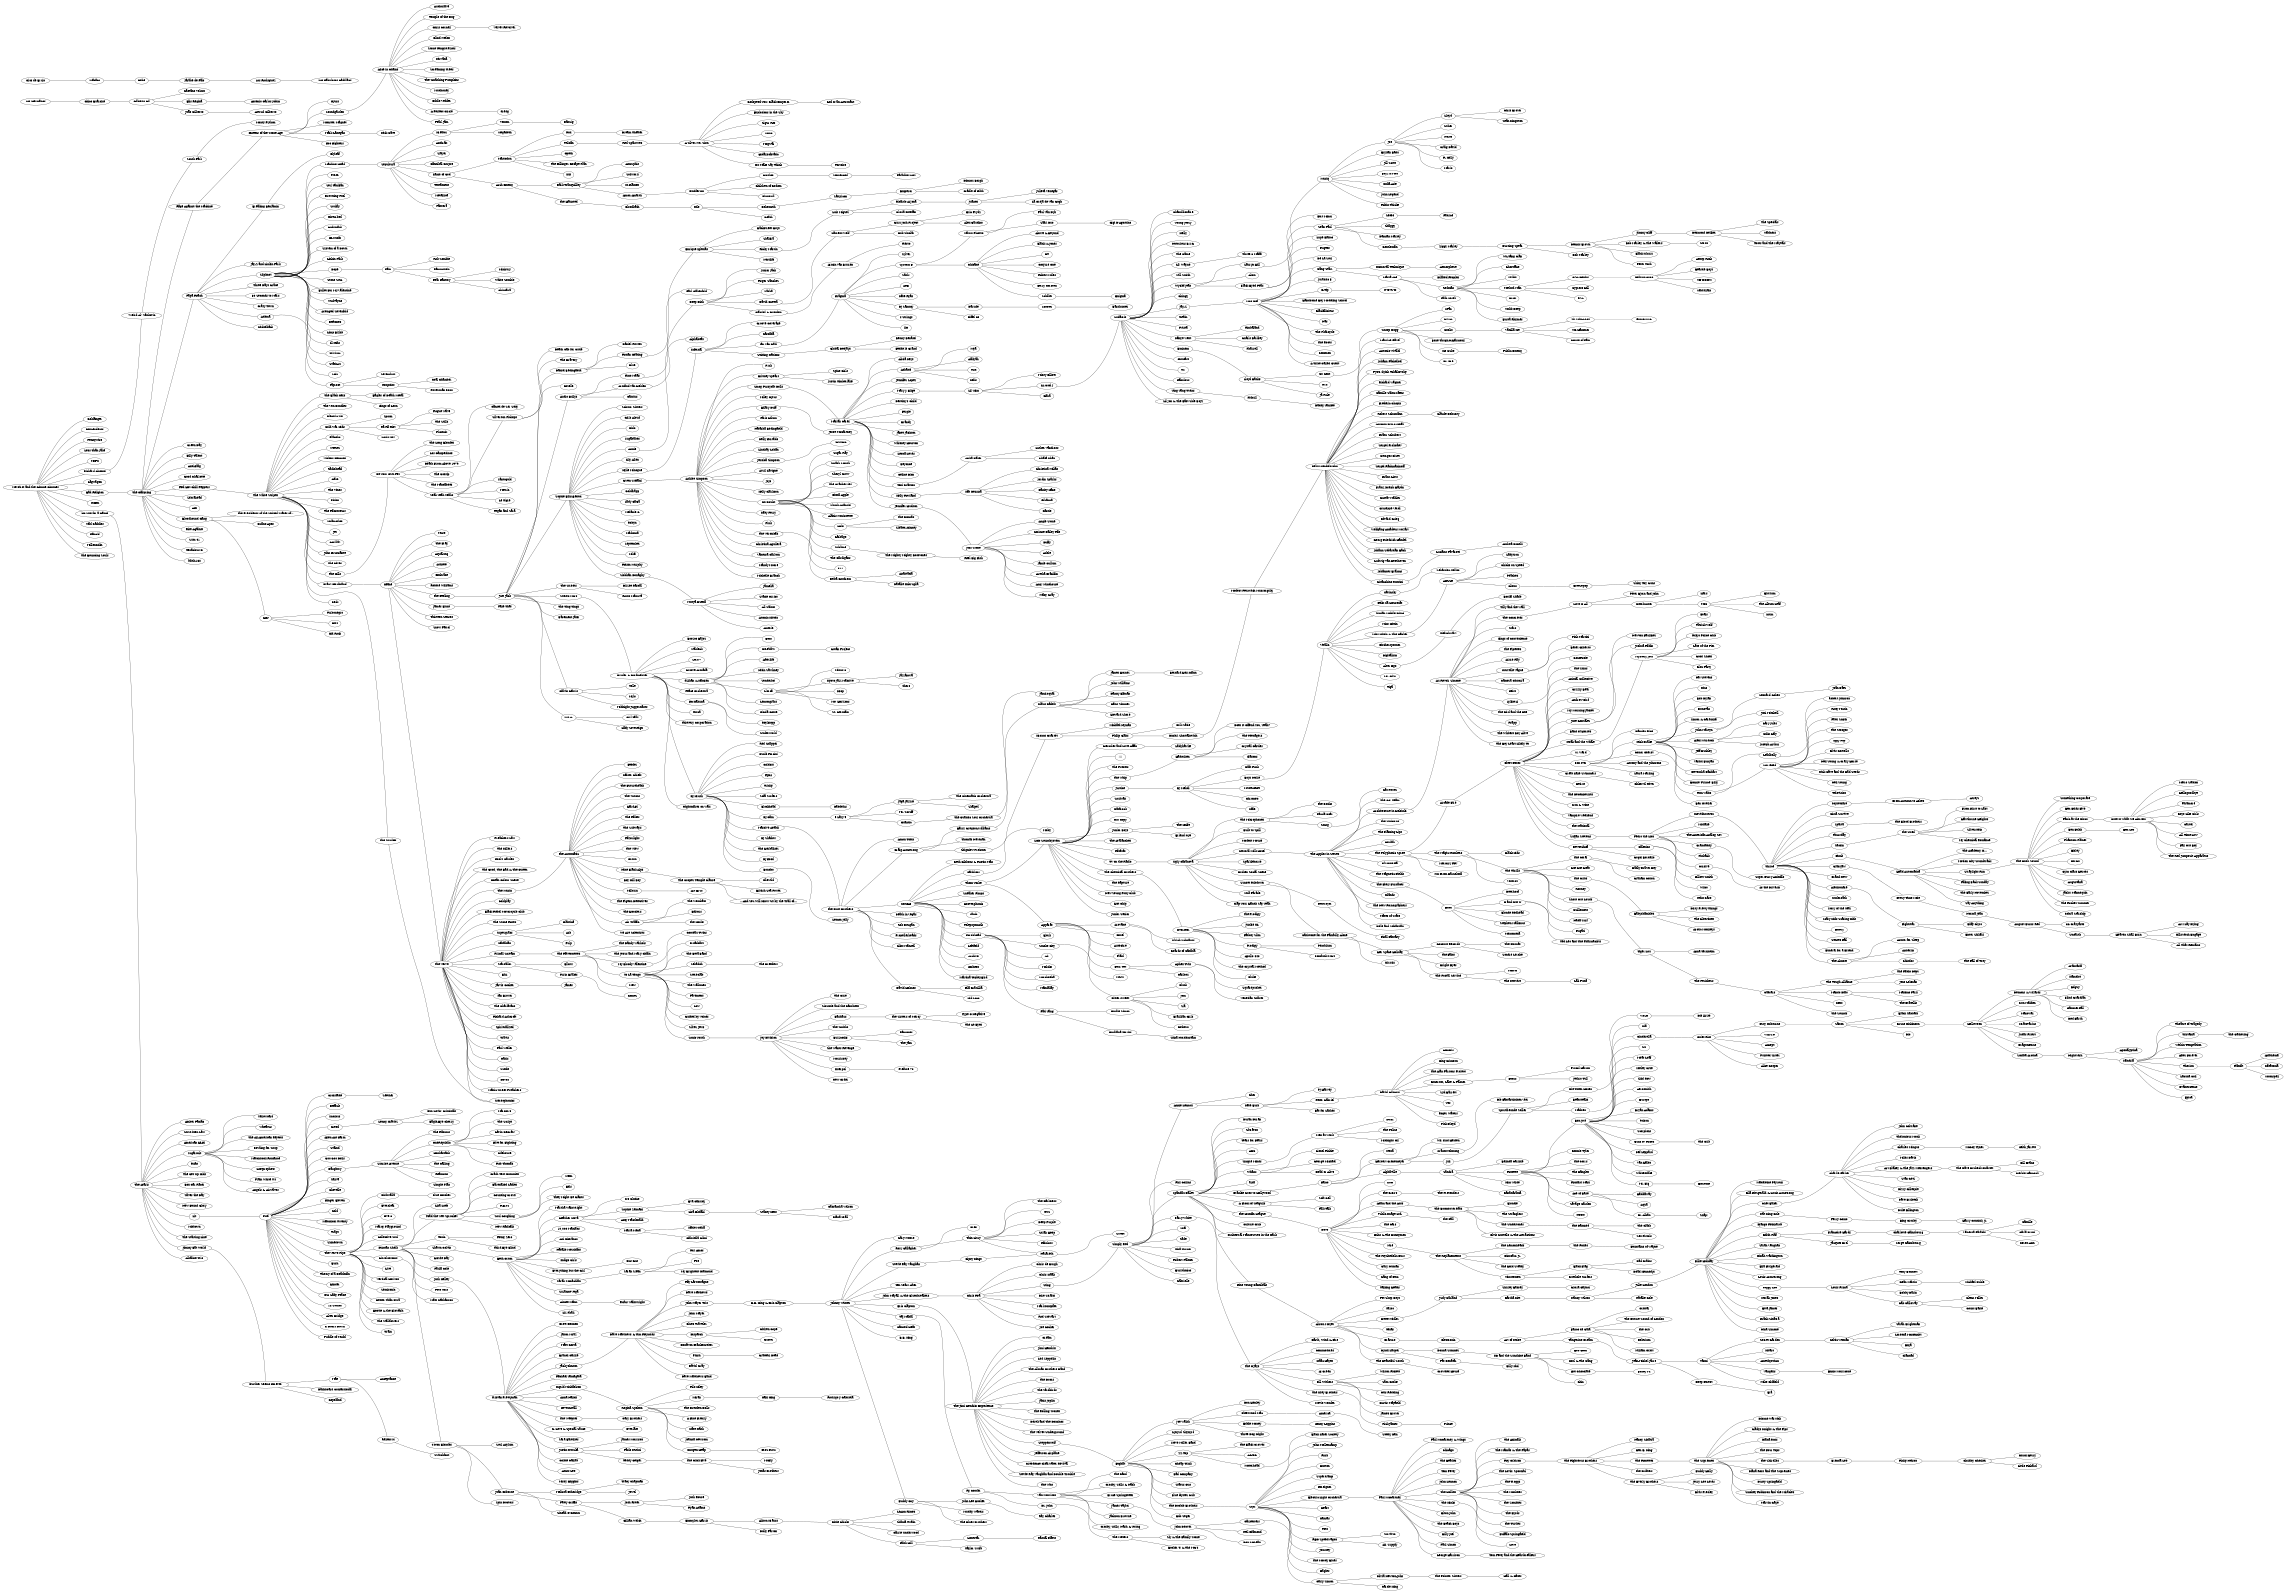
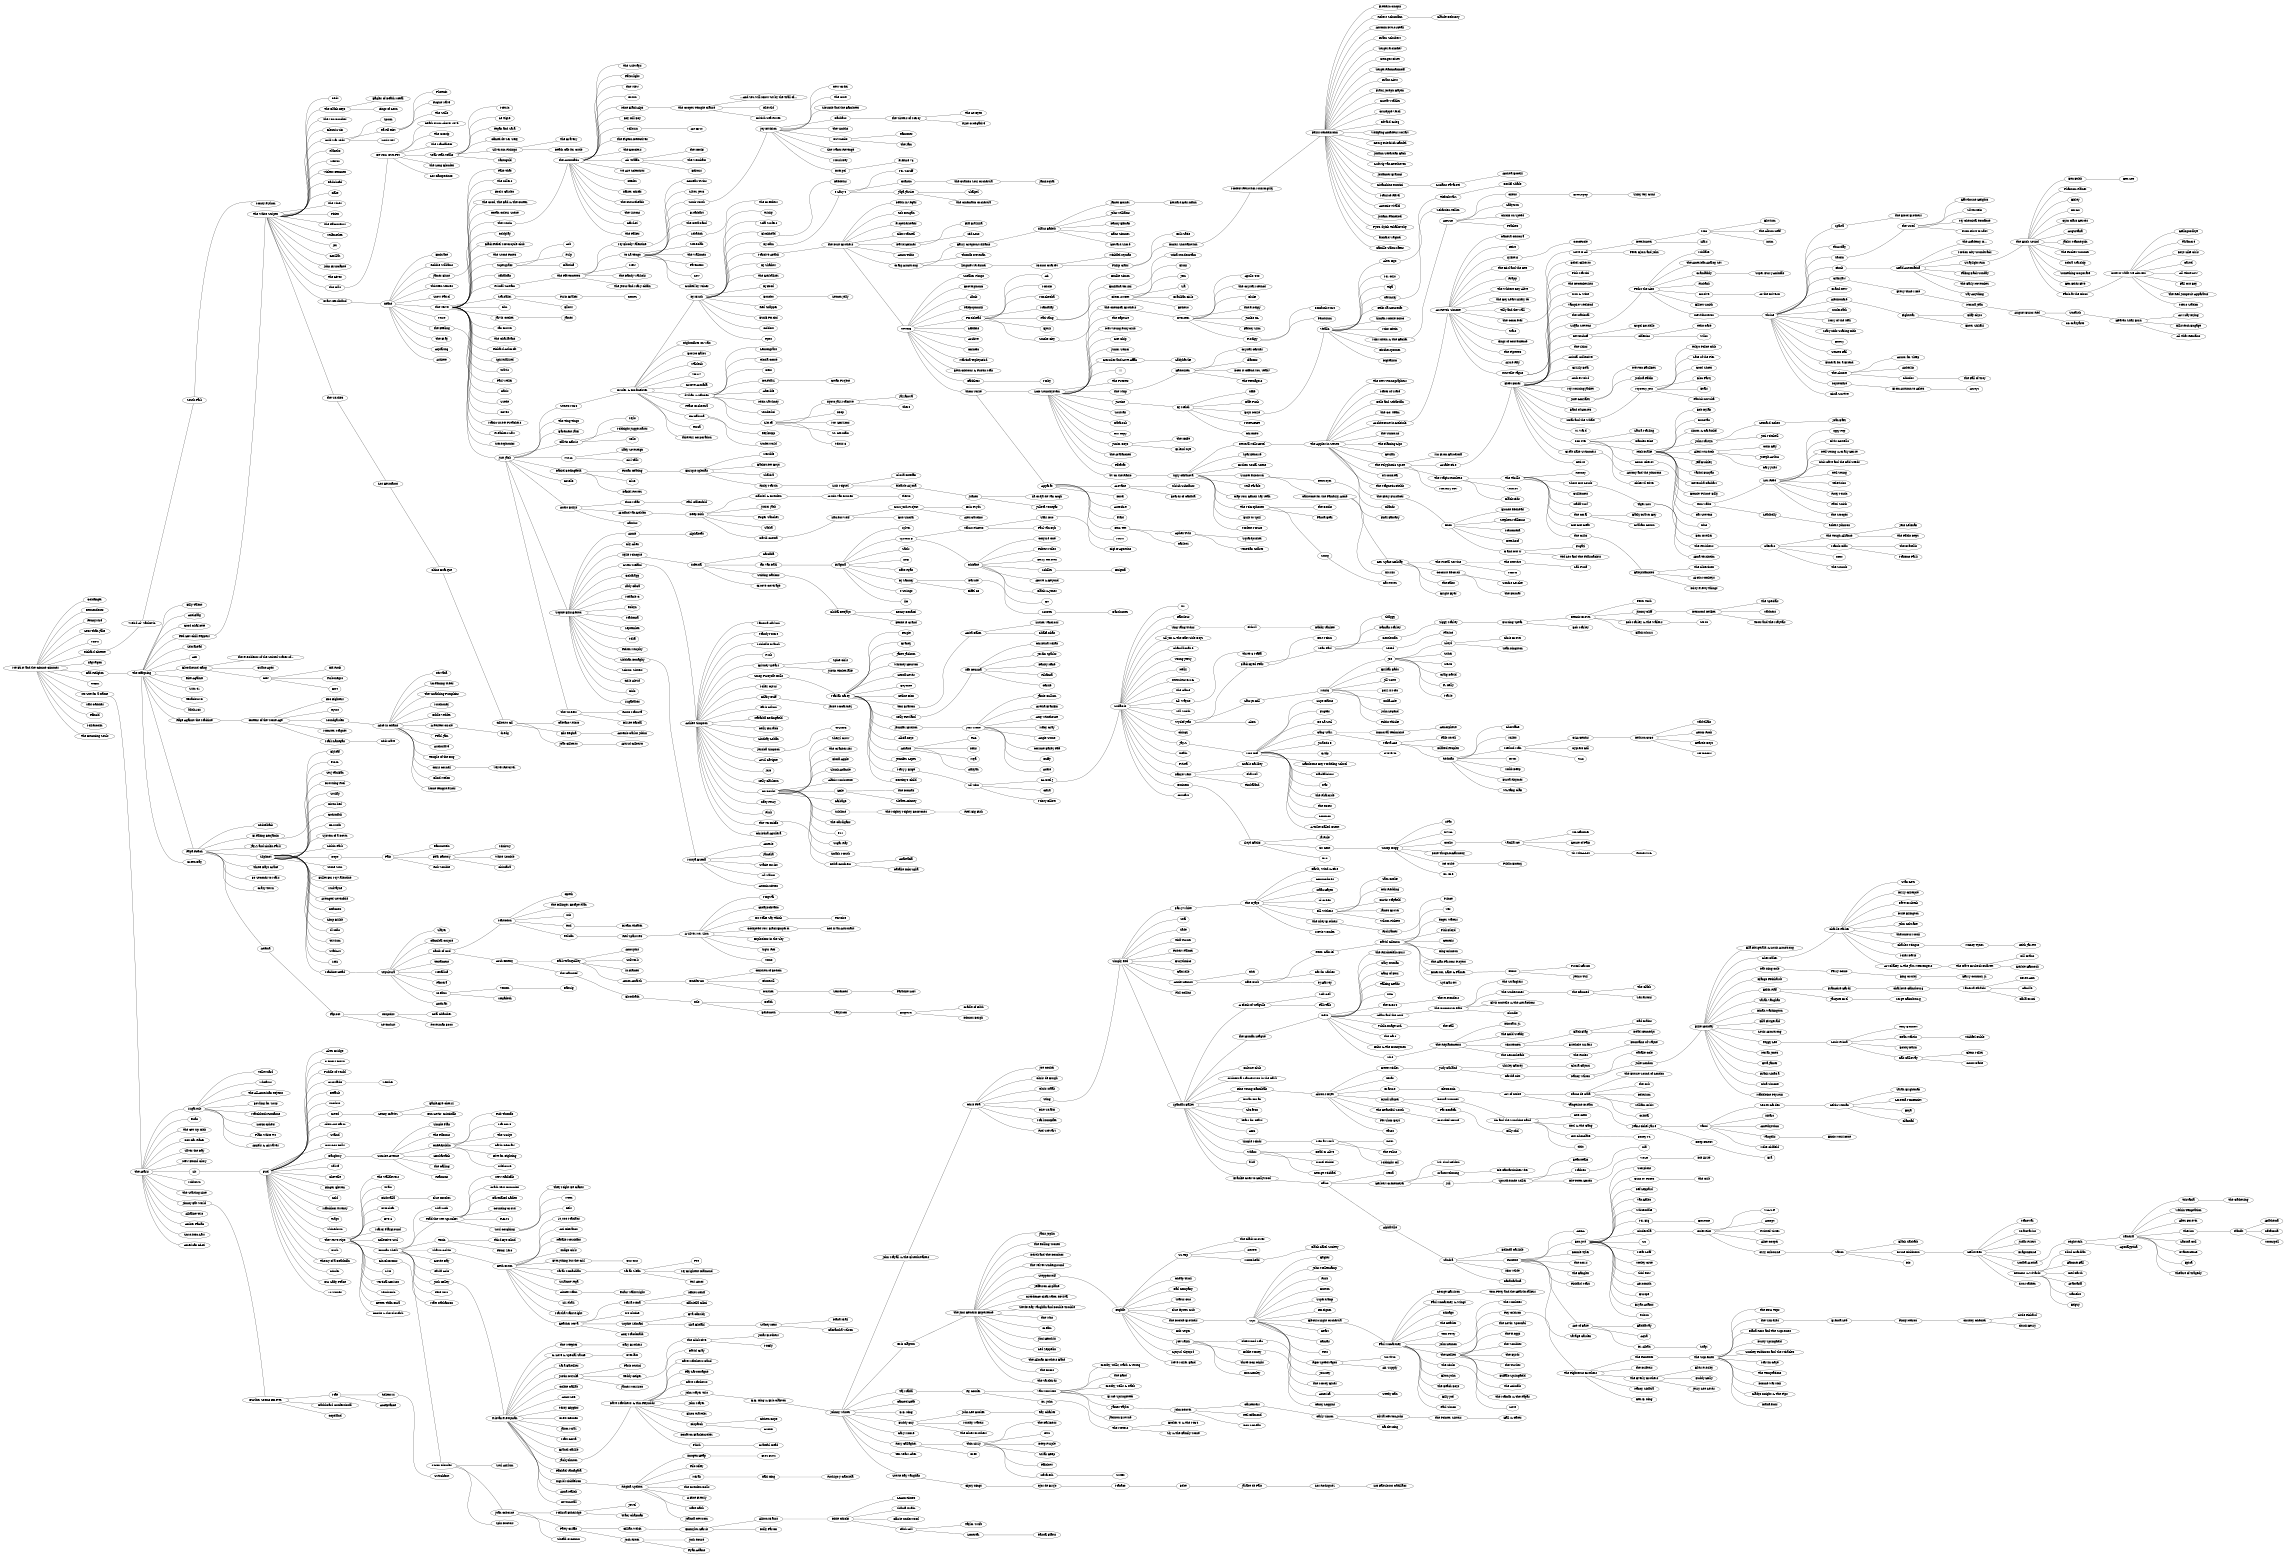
node "Patrick Wolf": label "Patrick Wolf" -> "Patrick Nozuka"
edge "The Strokes" -- "Stereophonics": now "The Strokes" -- "Los Hermanos"
edge "Nazareth" -- "Gipsy Kings": now "Ojos de Brujo" -- "Gipsy Kings"
node "The Temptations": added
edge "The Hollies" -- "The Monkees": now "John Lennon" -- "The Monkees"
